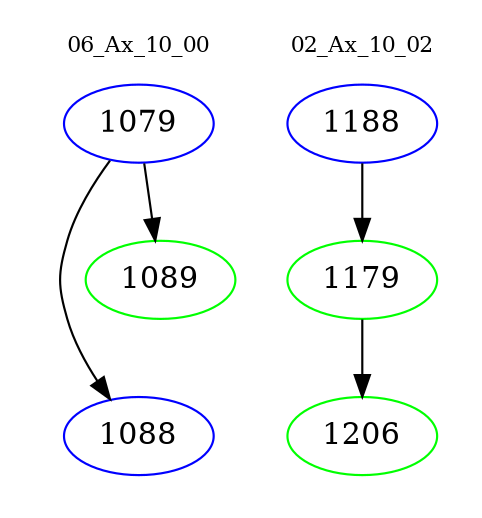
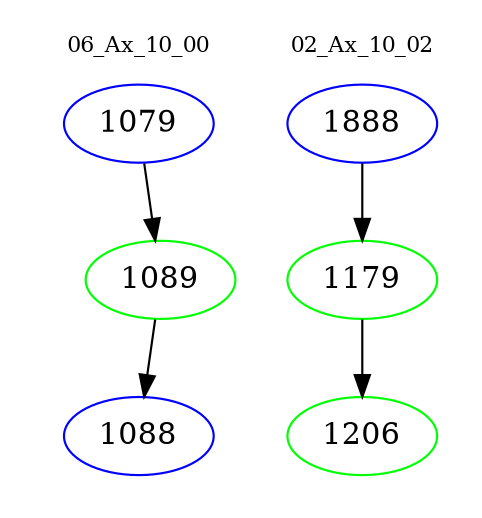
node "1188": label "1188" -> "1888"
edge "1079" -> "1088": now "1089" -> "1088"
